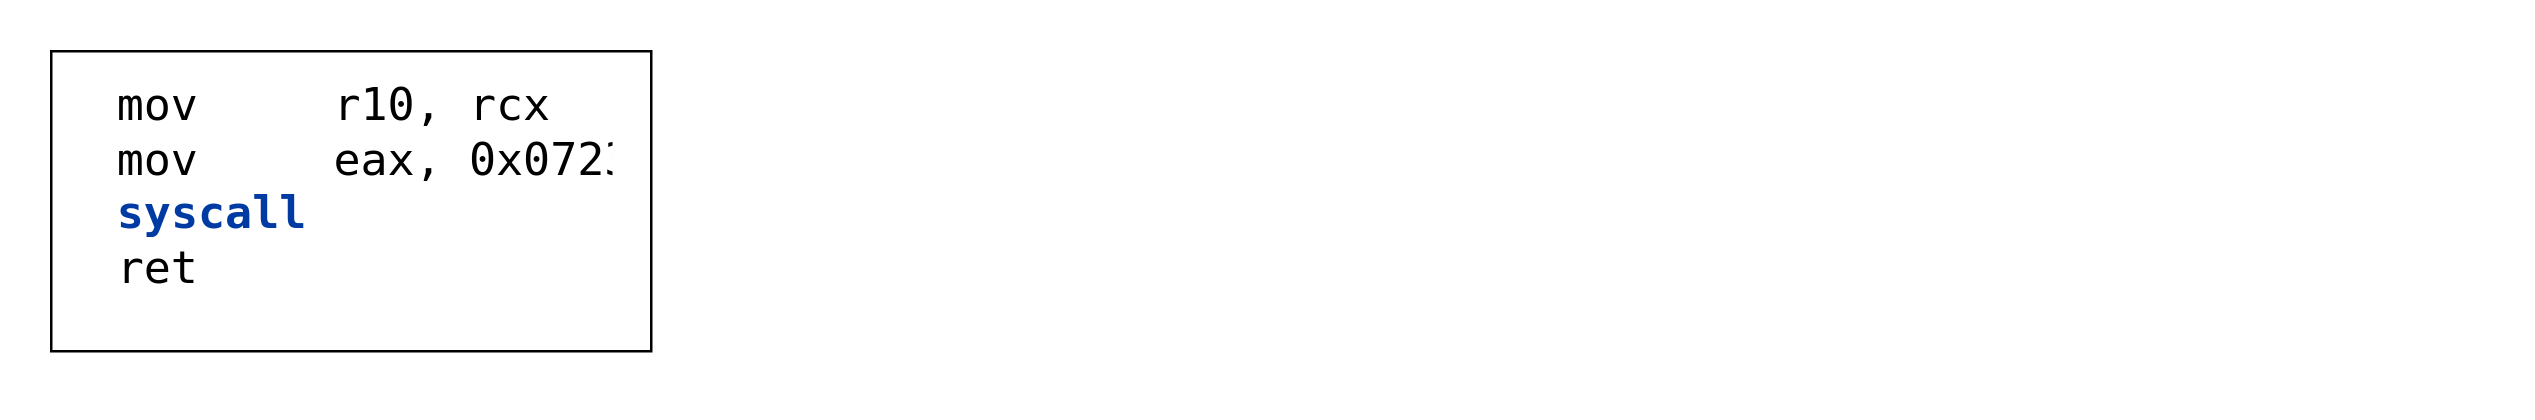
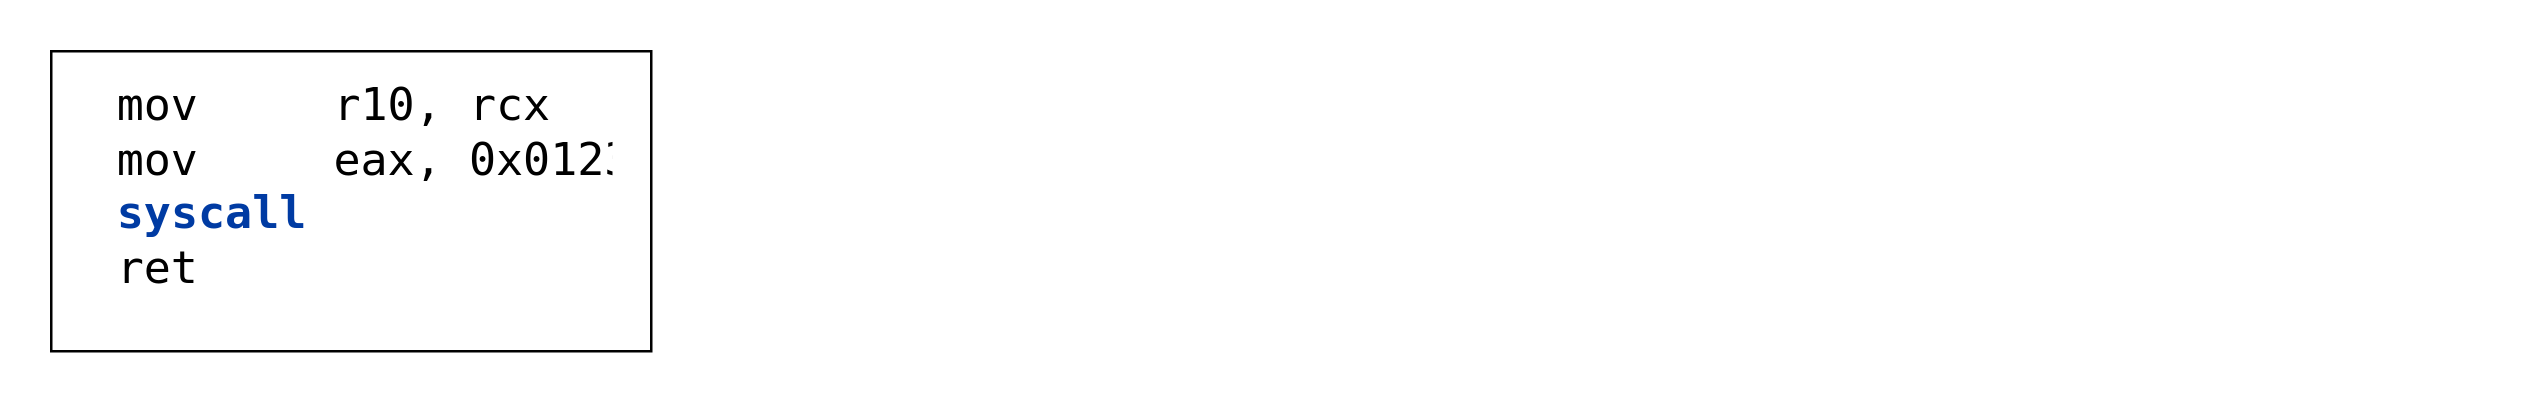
node "mov r10, rcx mov eax, 0x0723 syscall ret": label "mov r10, rcx mov eax, 0x0723 syscall ret" -> "mov r10, rcx mov eax, 0x0123 syscall ret"
